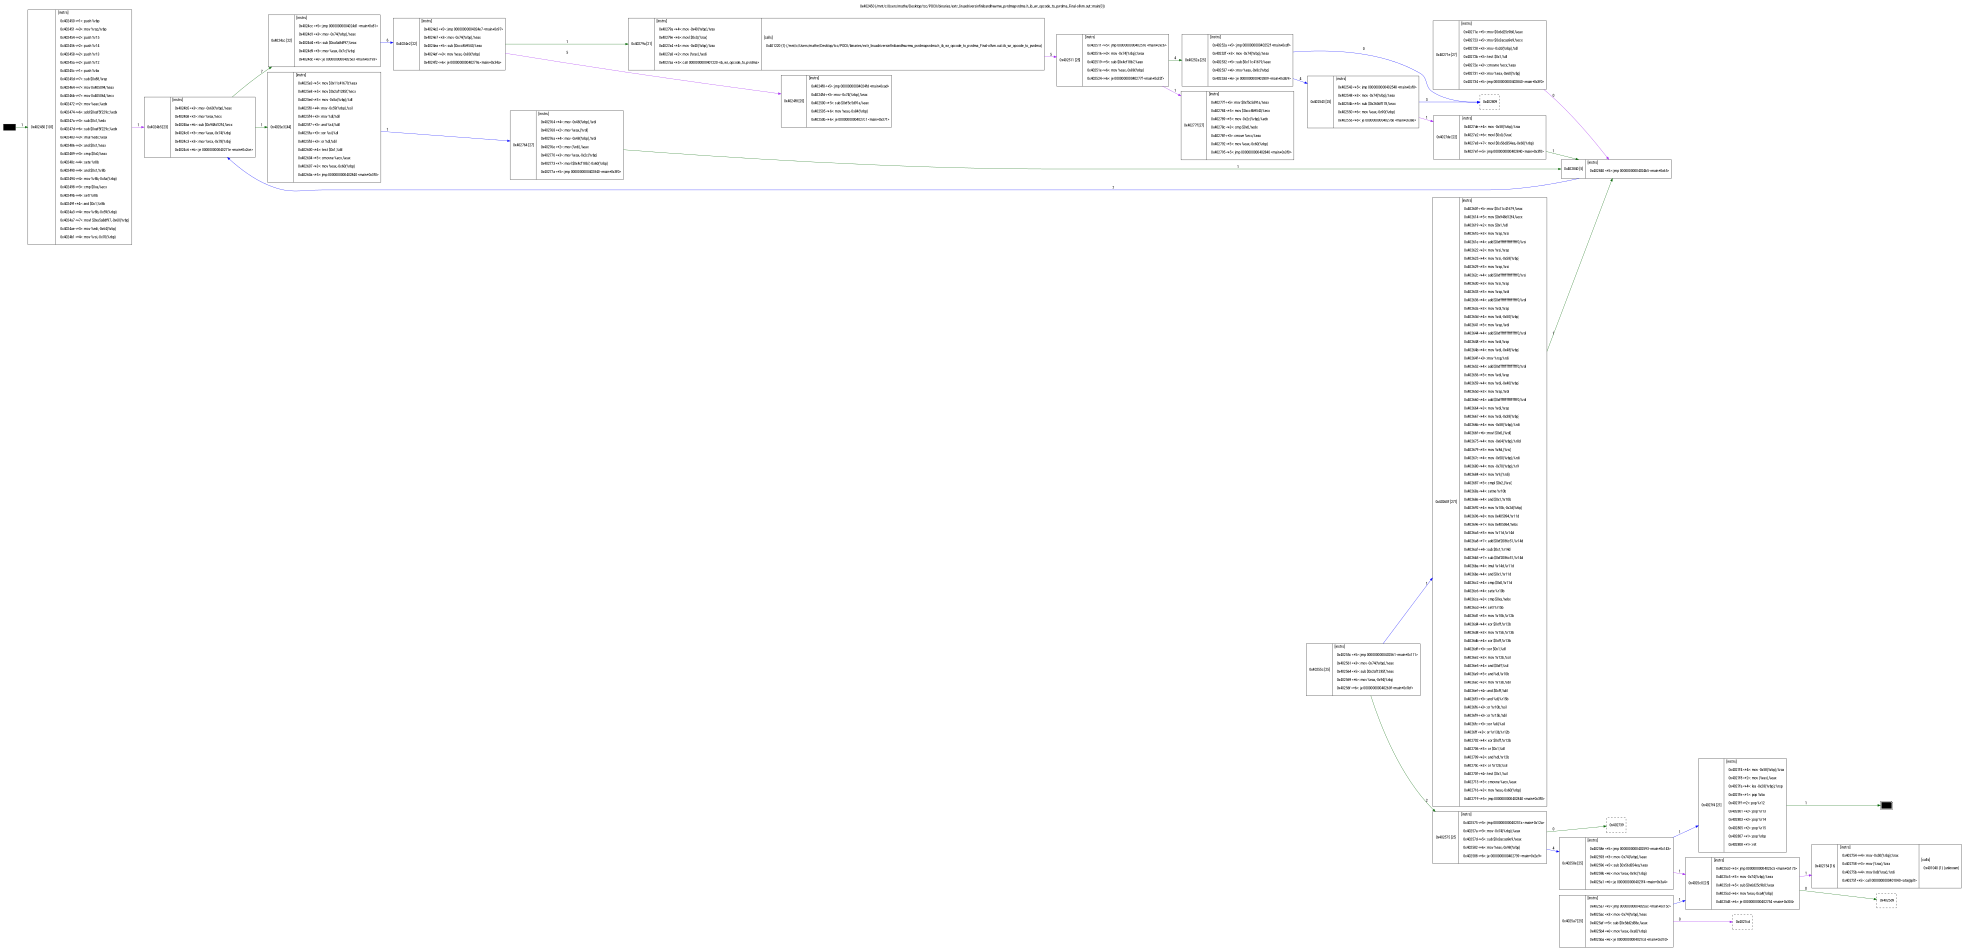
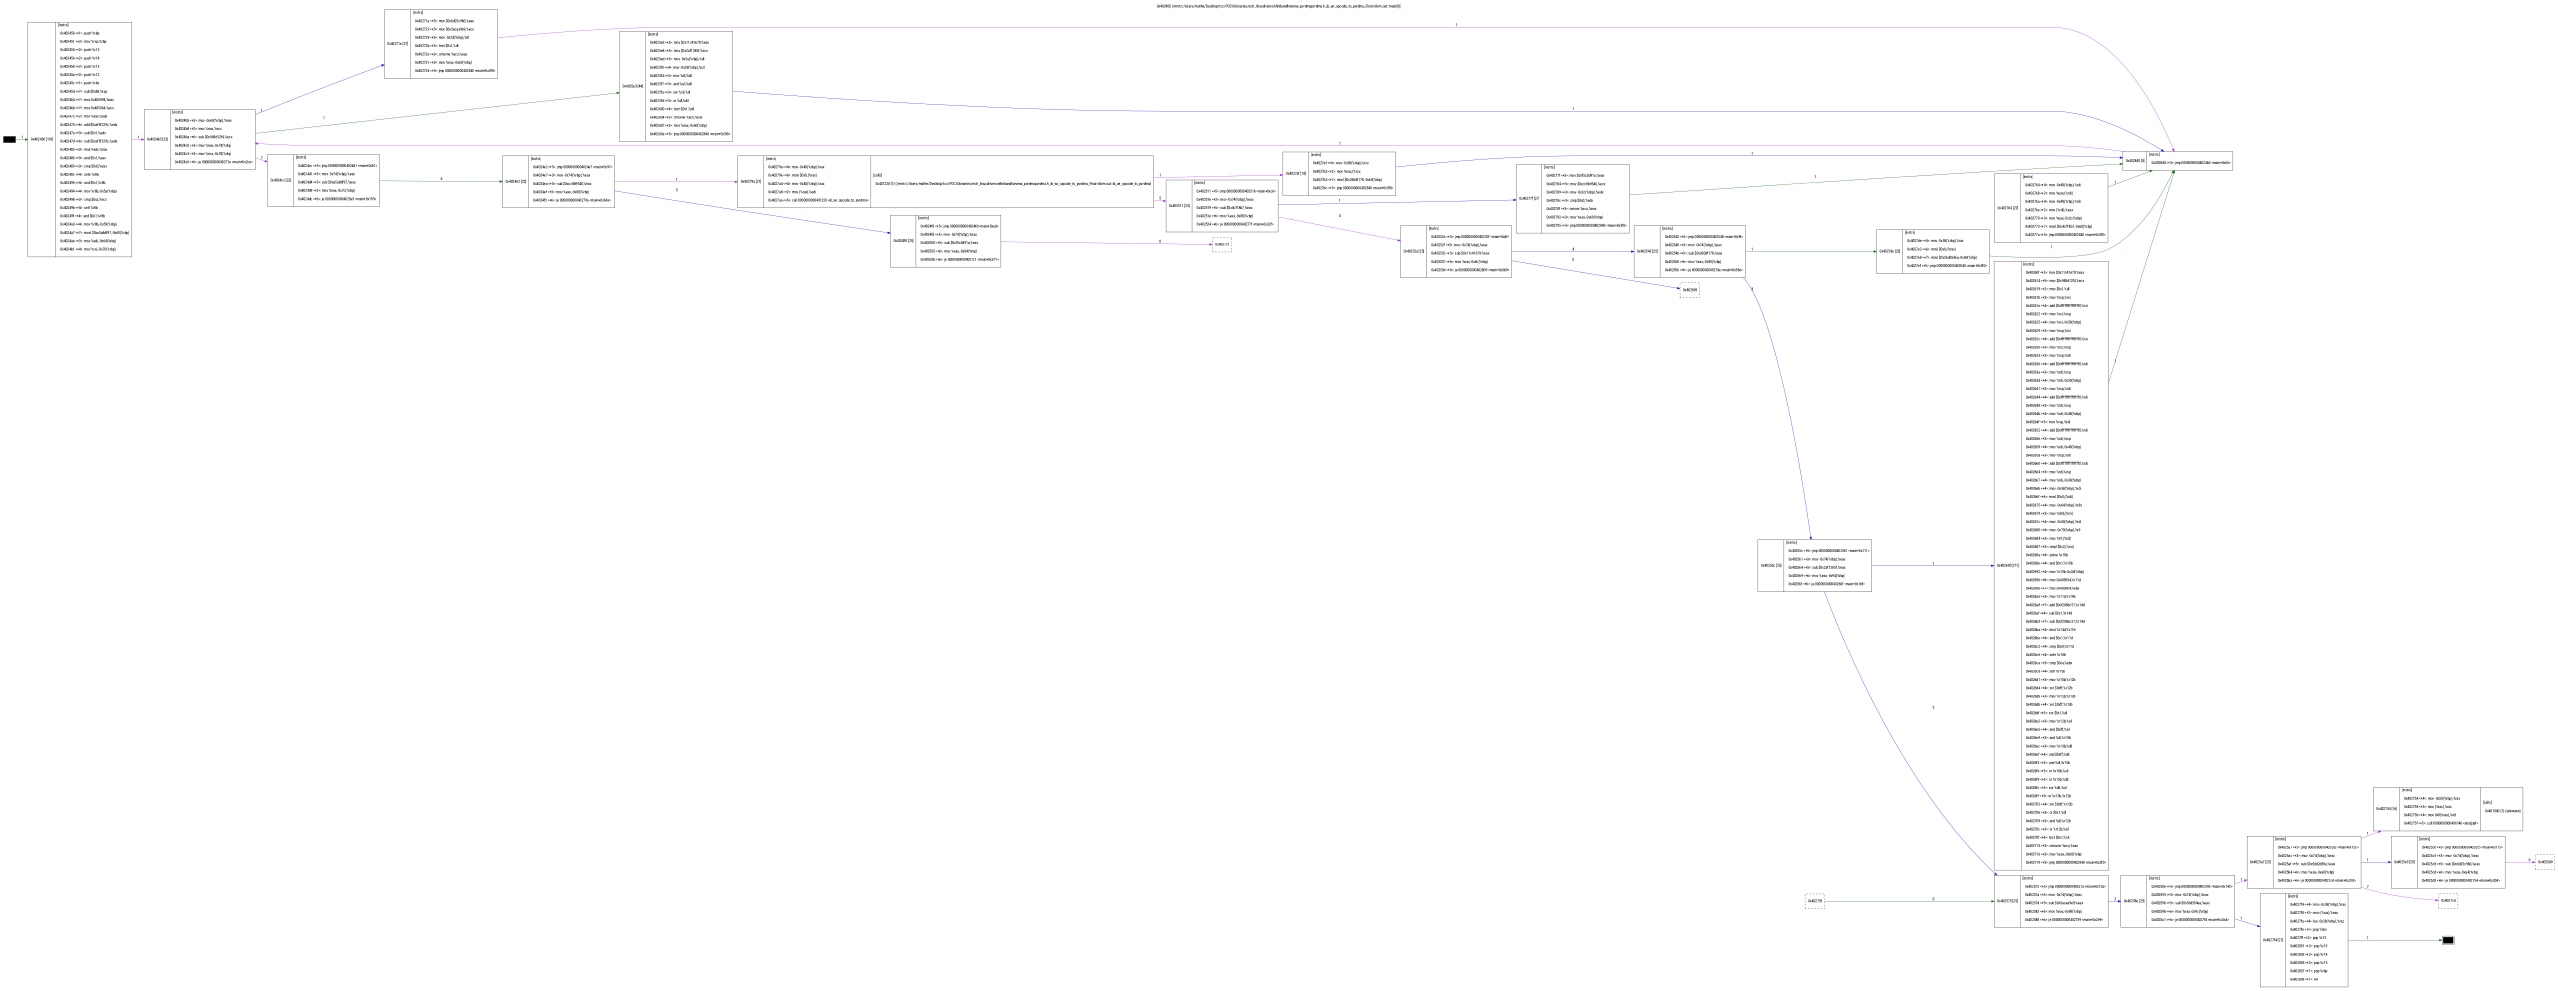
edge "0x4024cc [22]" -> "0x4024e2 [22]": color blue -> darkgreen
edge "0x4024e2 [22]" -> "0x40279a [21]": color darkgreen -> purple
edge "0x402511 [25]" -> "0x40252a [25]": color darkgreen -> purple
edge "0x4024e2 [22]" -> "0x4024f8 [25]": color purple -> blue
edge "0x4024b5 [23]" -> "0x4024cc [22]": color darkgreen -> purple
edge "0x4024b5 [23]" -> "0x40271e [27]": added, label "1"
edge "0x402511 [25]" -> "0x40277f [27]": color purple -> blue
edge "0x40271e [27]" -> "0x402840 [5]": label " 0" -> " 1"
edge "0x402543 [25]" -> "0x402809": now "0x402543 [25]" -> "0x40255c [25]"
edge "0x402543 [25]" -> "0x4027de [22]": color purple -> darkgreen
edge "0x4025e3 [44]" -> "0x402764 [27]": now "0x4025e3 [44]" -> "0x402840 [5]"
node "0x4027af [18]": added
edge "0x40277f [27]" -> "0x402840 [5]": added, label "1"
edge "0x402840 [5]" -> "0x4024b5 [23]": color blue -> purple
node "0x4027c1": added
edge "0x40255c [25]" -> "0x402575 [25]": color darkgreen -> blue
edge "0x402575 [25]" -> "0x402739": reversed
edge "0x402575 [25]" -> "0x40258e [25]": label " 4" -> " 2"
edge "0x40258e [25]" -> "0x4025c0 [25]": now "0x40258e [25]" -> "0x4025a7 [25]"
edge "0x4025c0 [25]" -> "0x402754 [16]": now "0x4025a7 [25]" -> "0x402754 [16]"
edge "0x4025c0 [25]" -> "0x4025d9": color darkgreen -> purple
edge "0x4025a7 [25]" -> "0x4027cd": label " 0" -> " 7"
